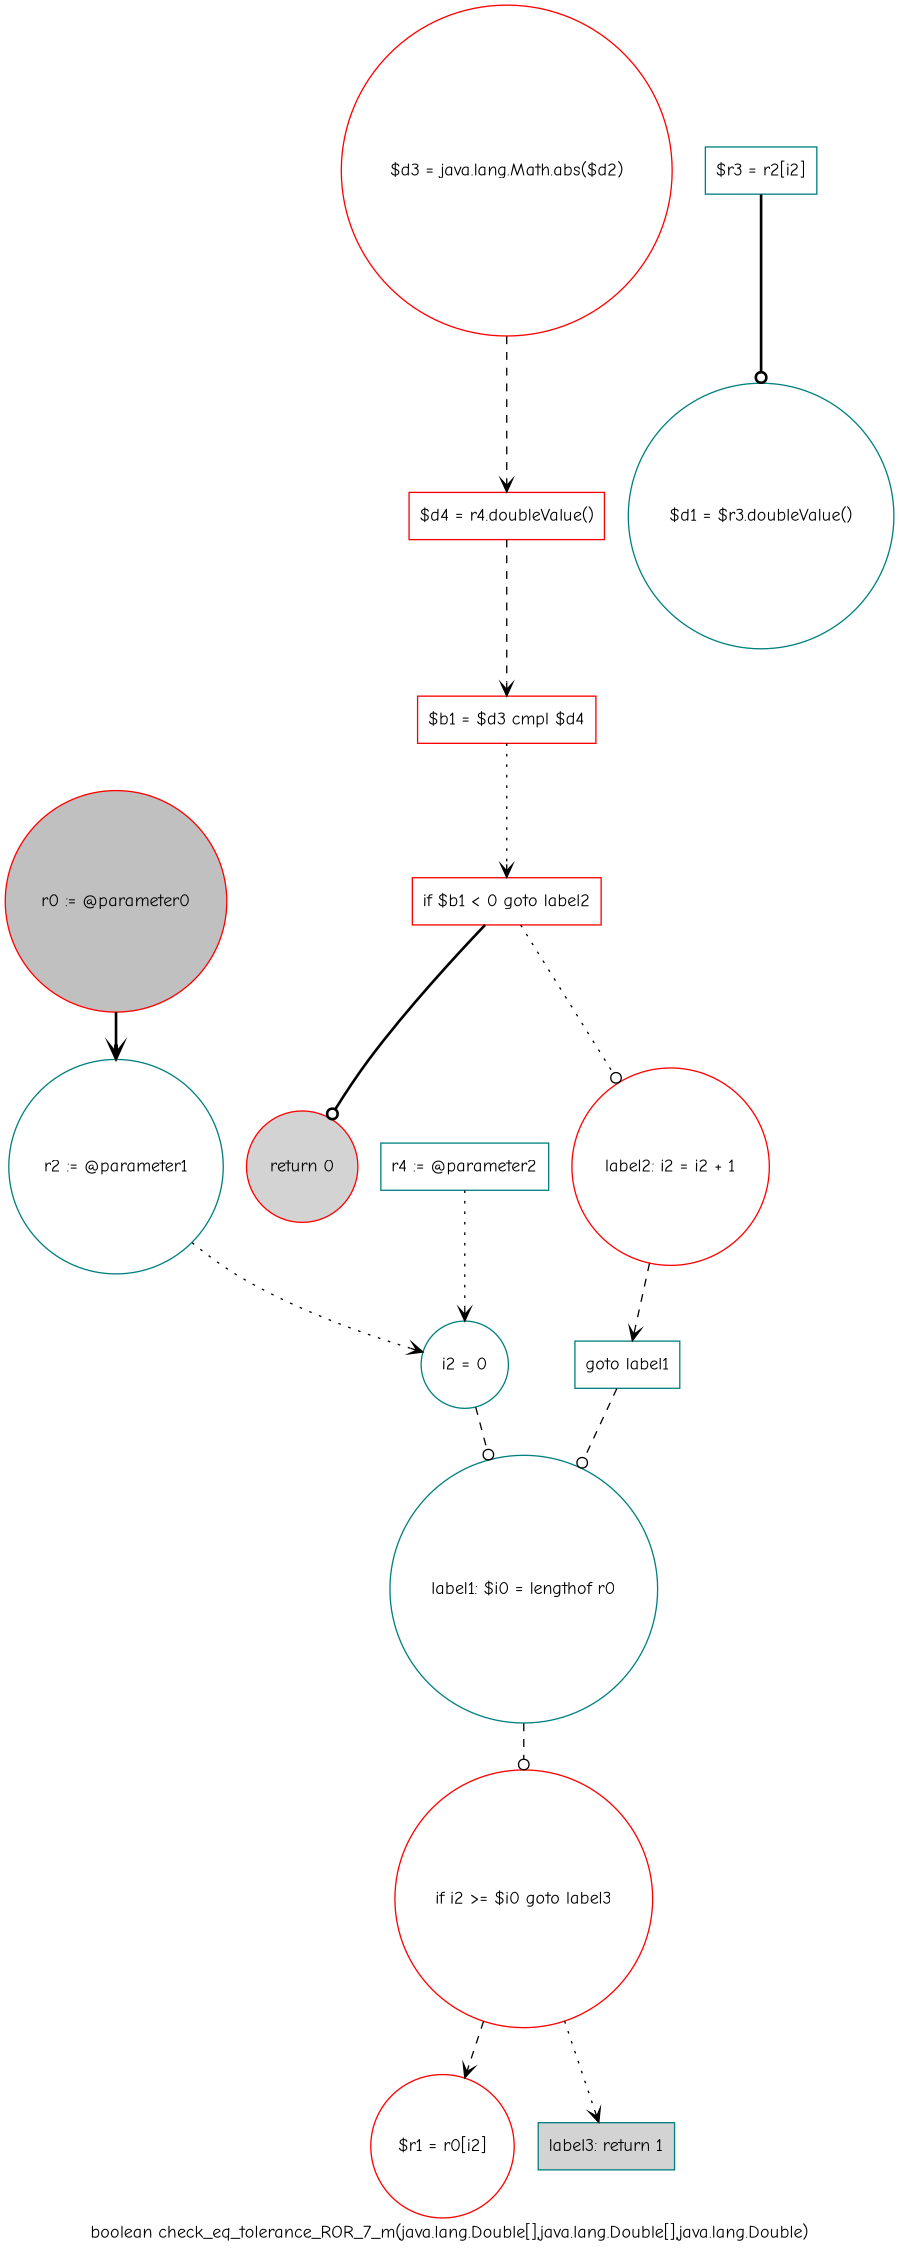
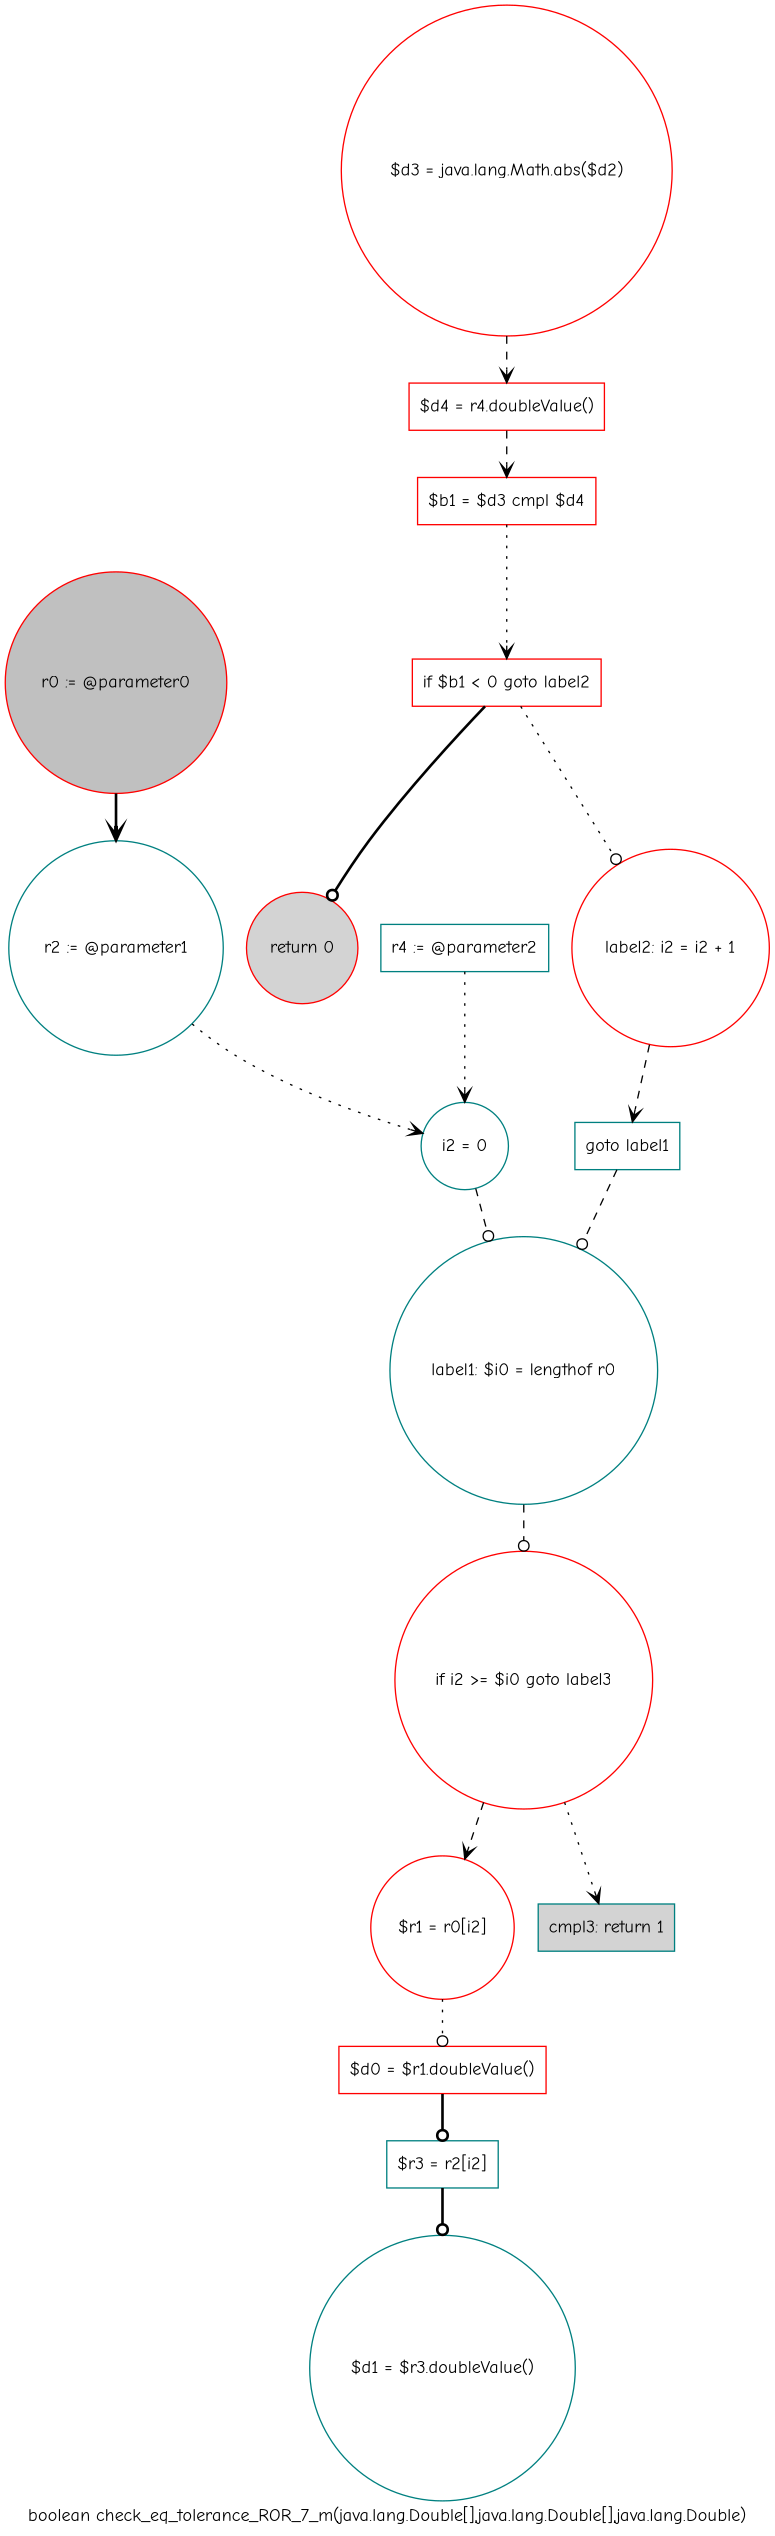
node "$d0 = $r1.doubleValue()": added
node "label3: return 1": label "label3: return 1" -> "cmpl3: return 1"
